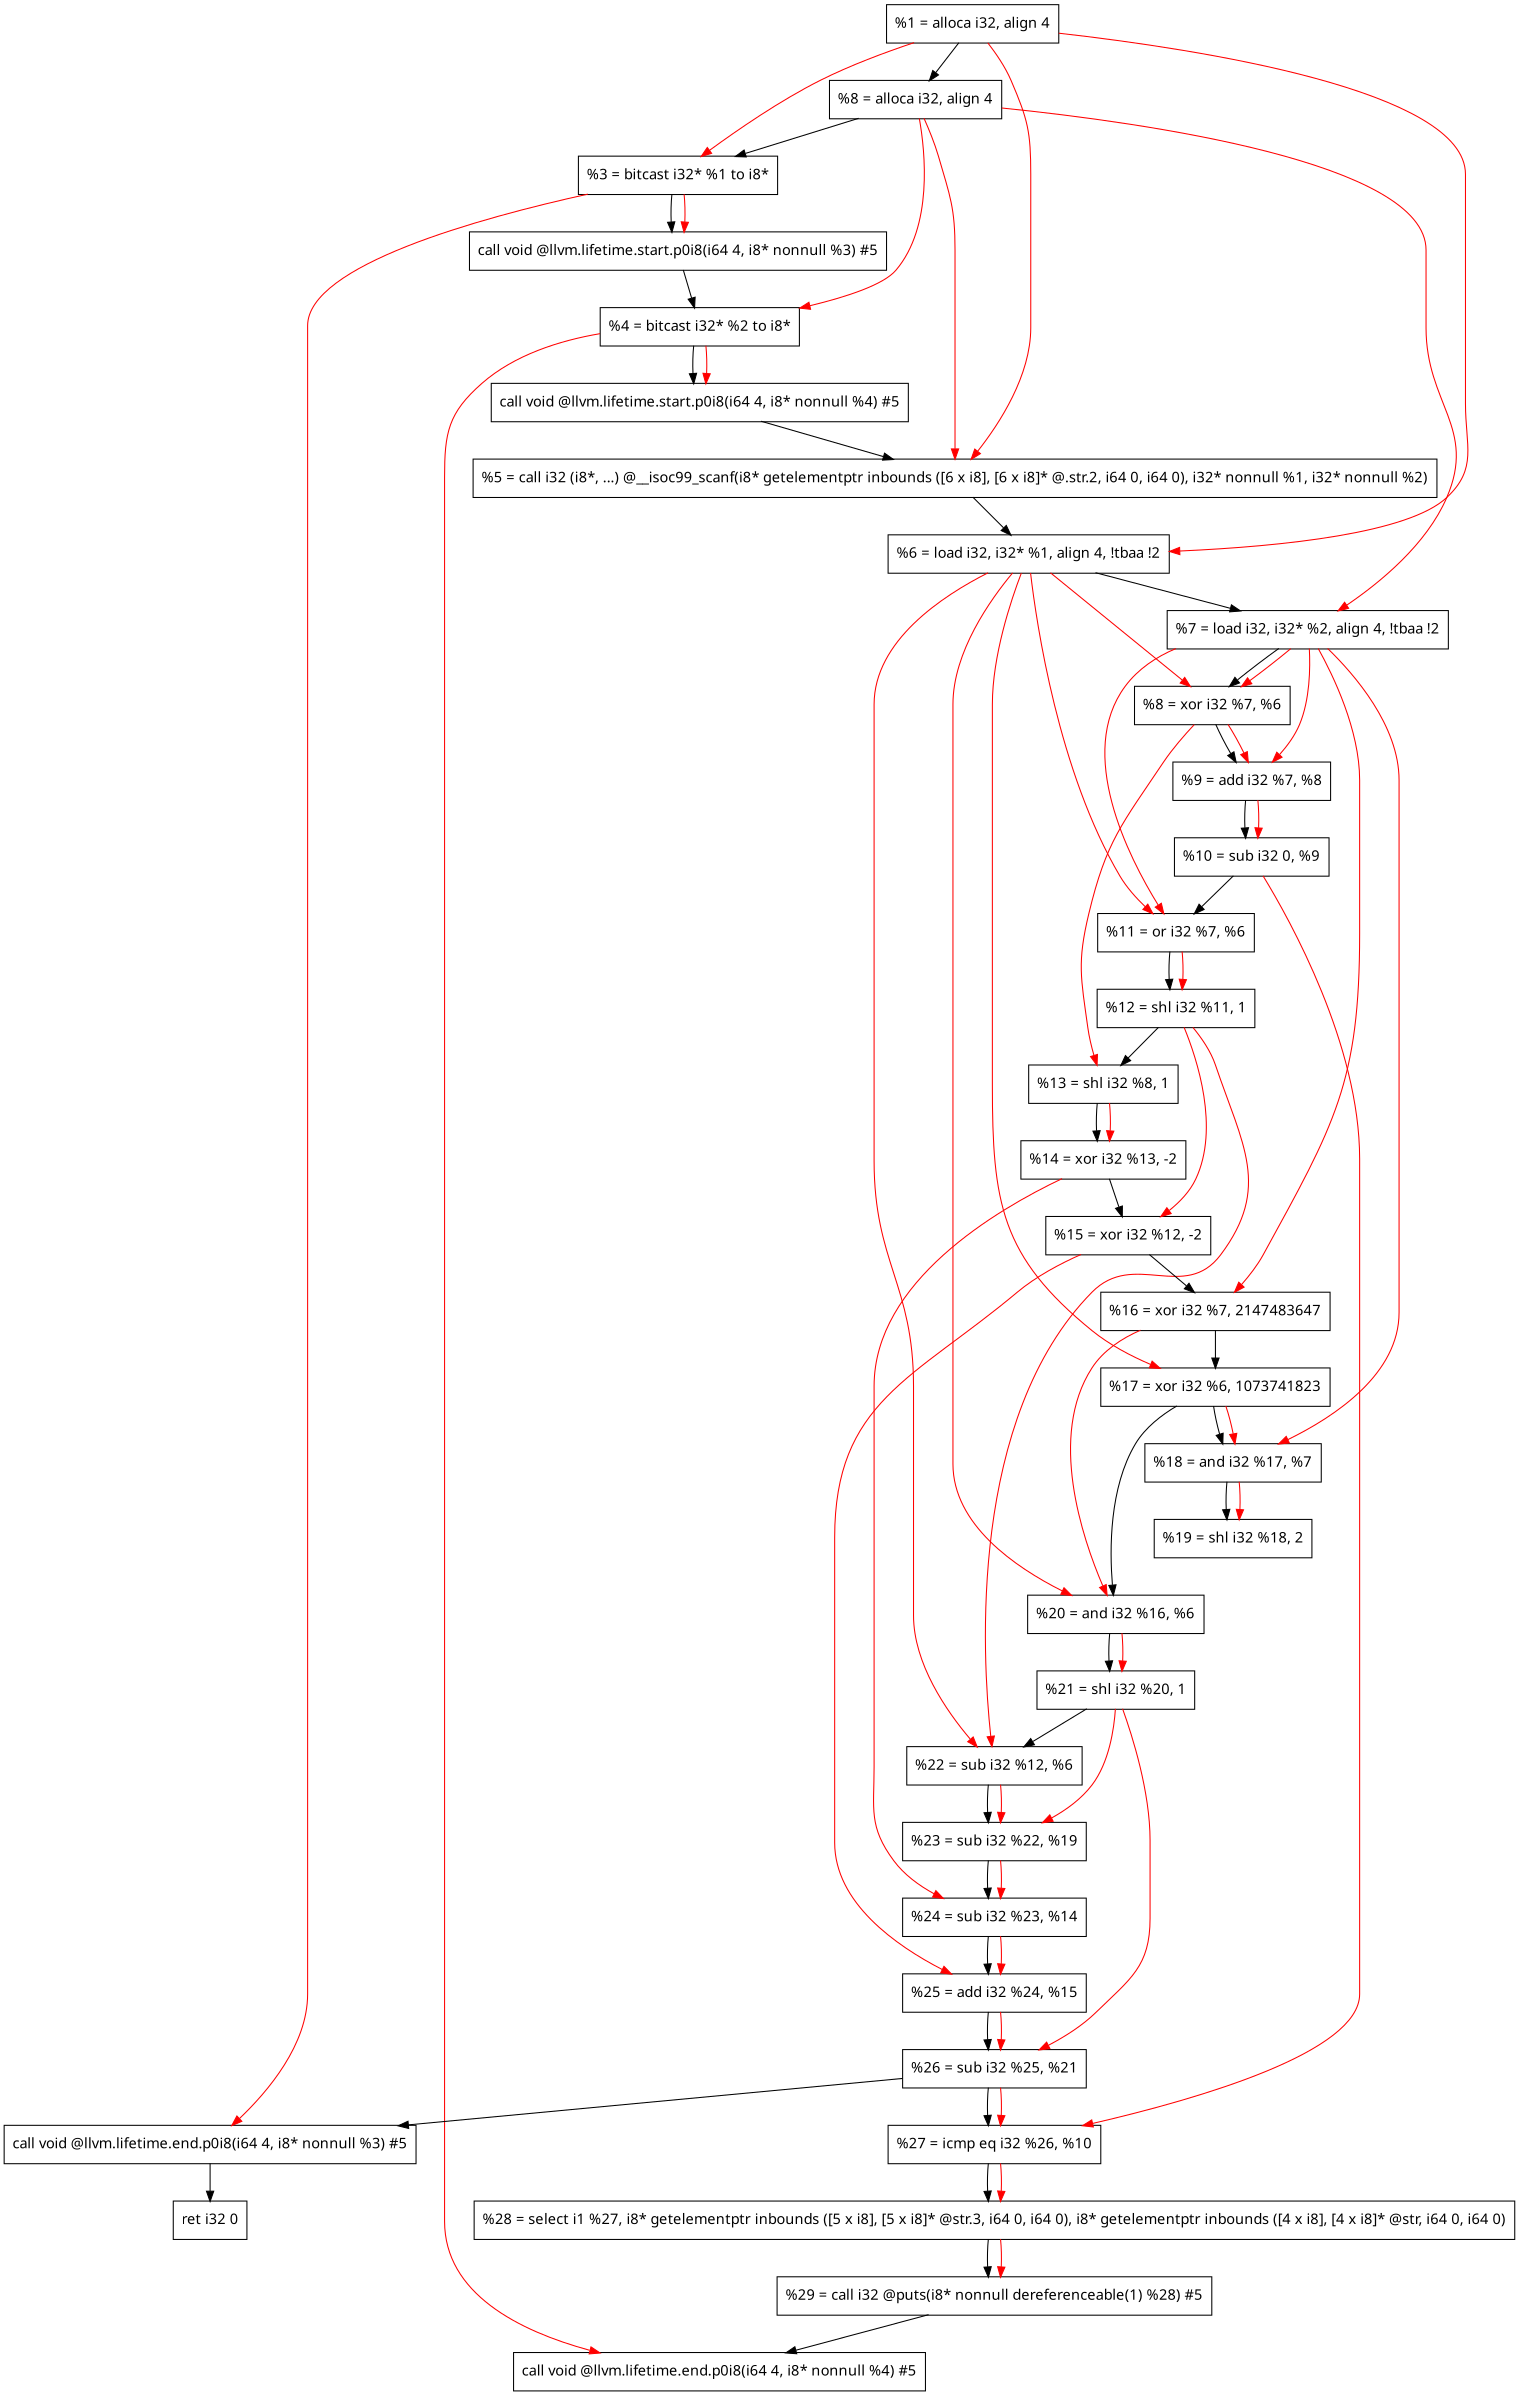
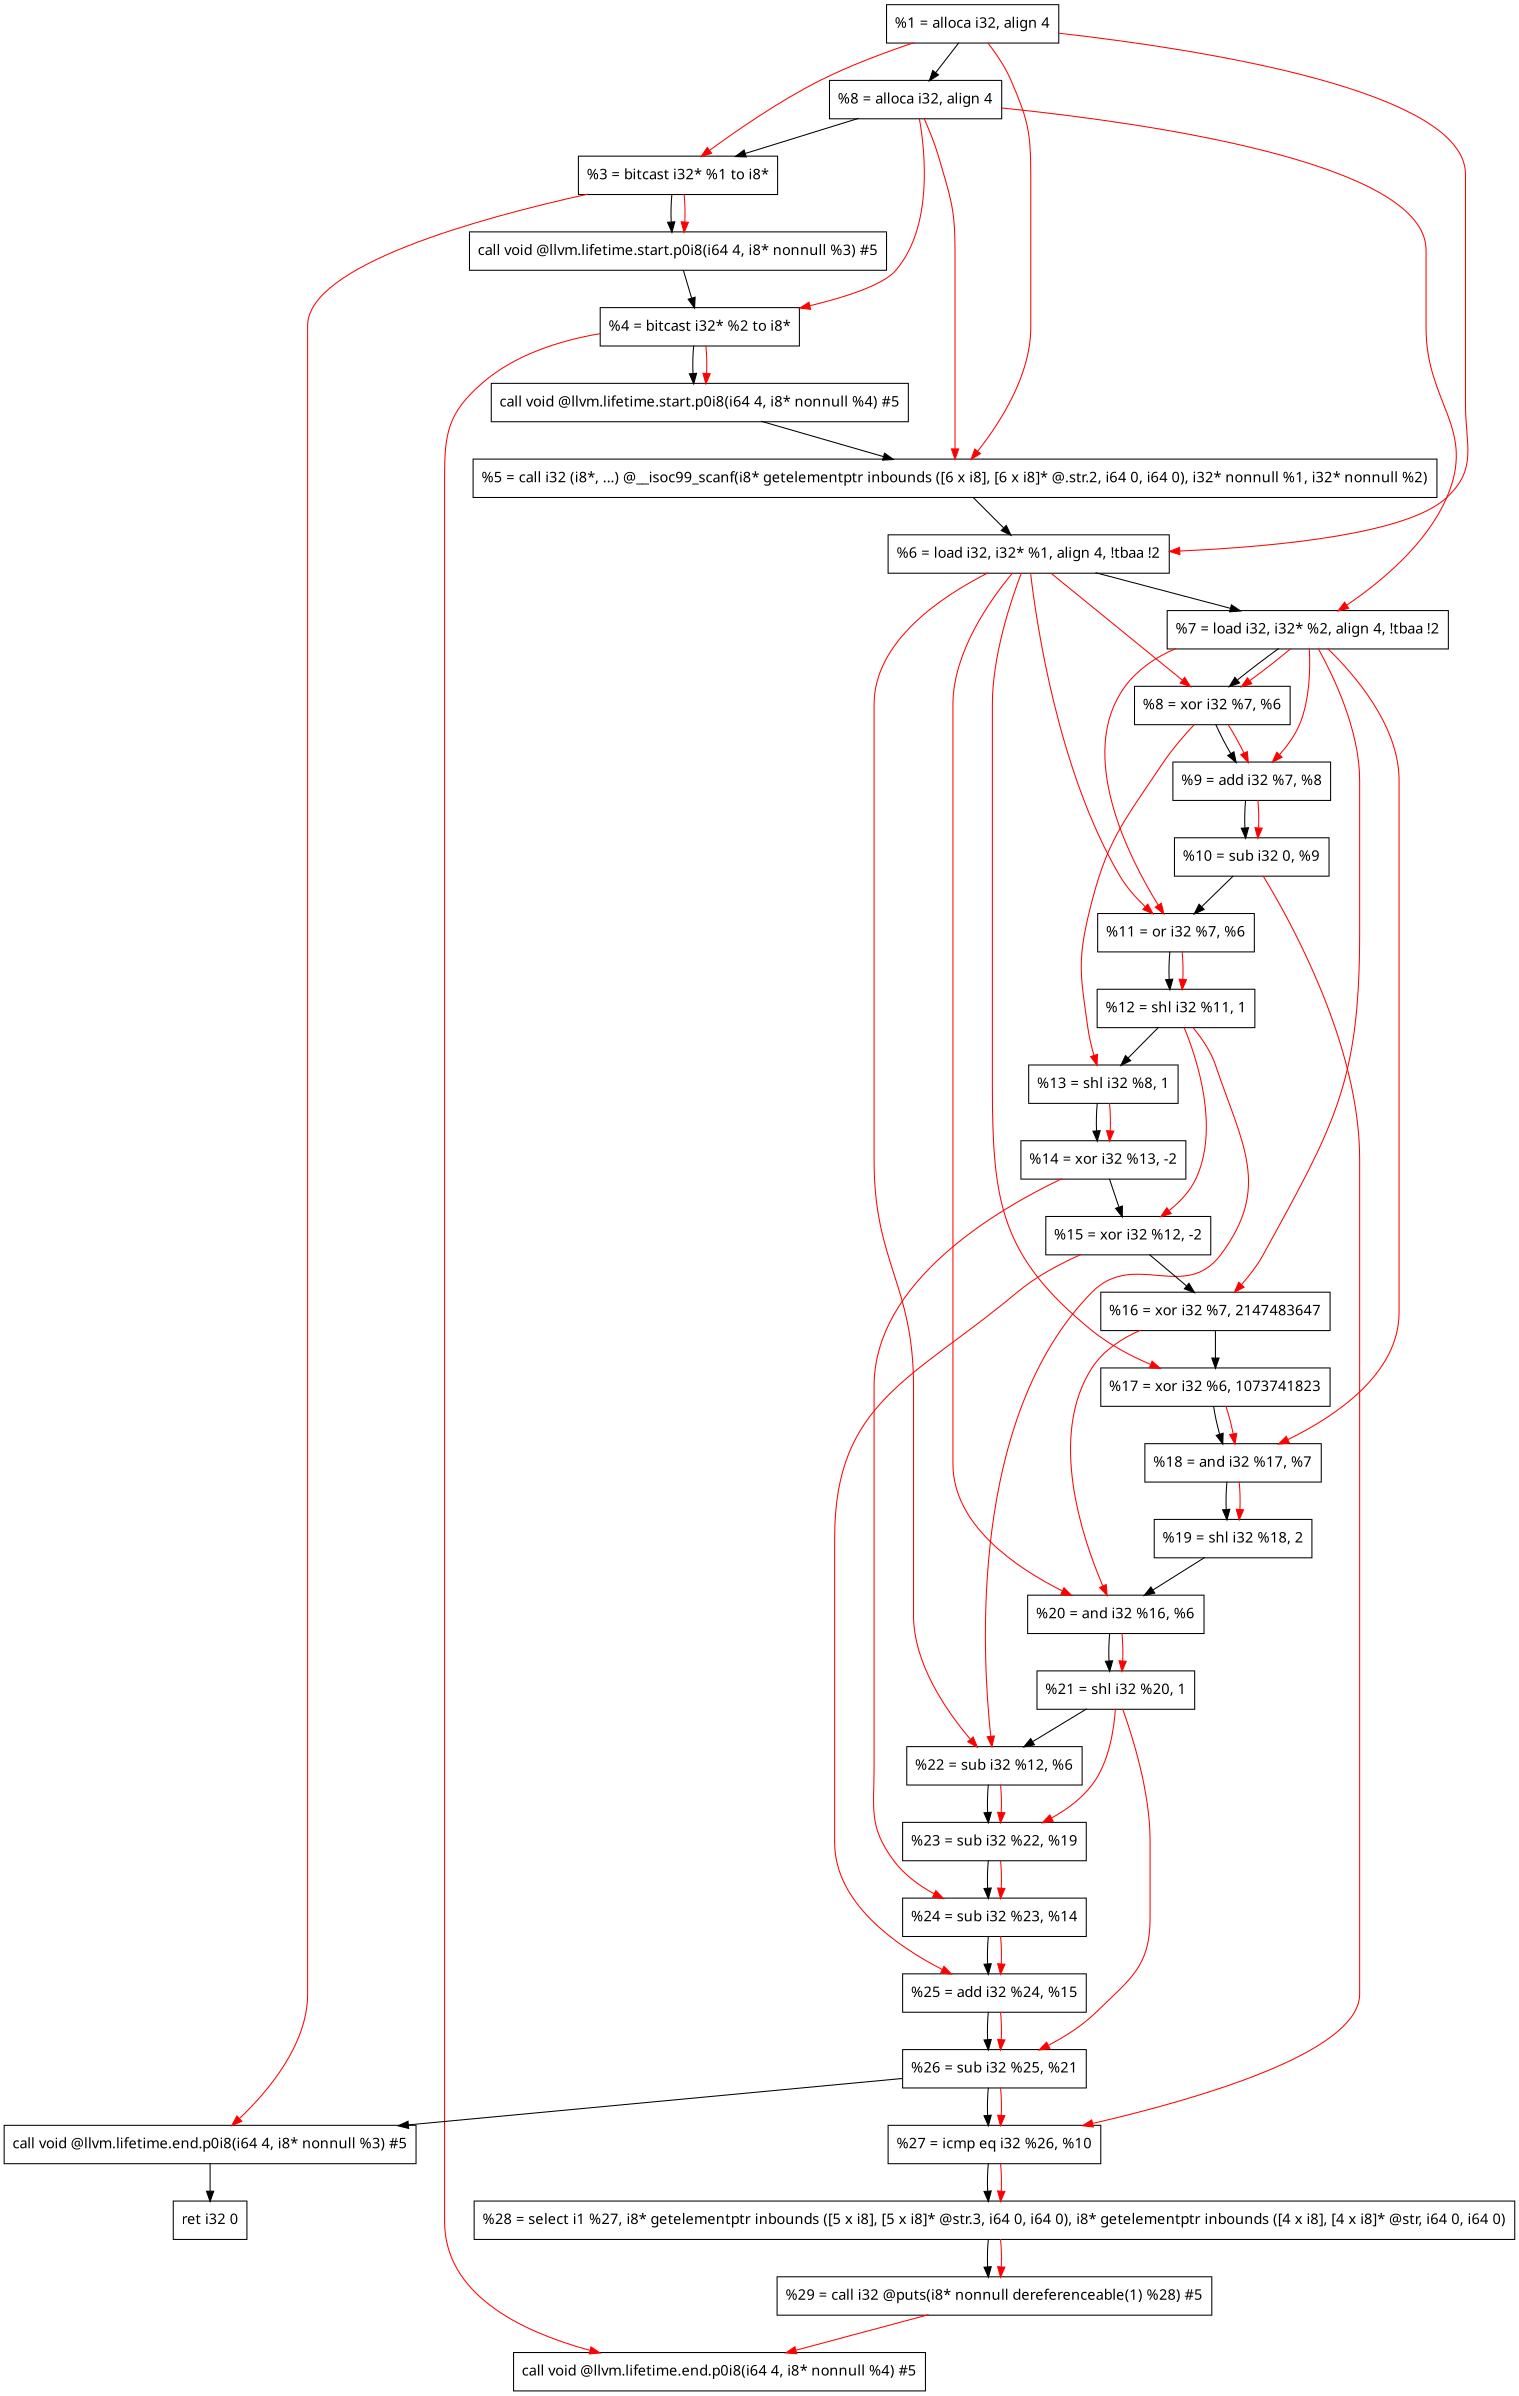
edge "%17 = xor i32 %6, 1073741823" -> "%20 = and i32 %16, %6": now "%19 = shl i32 %18, 2" -> "%20 = and i32 %16, %6"
edge "%29 = call i32 @puts(i8* nonnull dereferenceable(1) %28) #5" -> "call void @llvm.lifetime.end.p0i8(i64 4, i8* nonnull %4) #5": color black -> red
